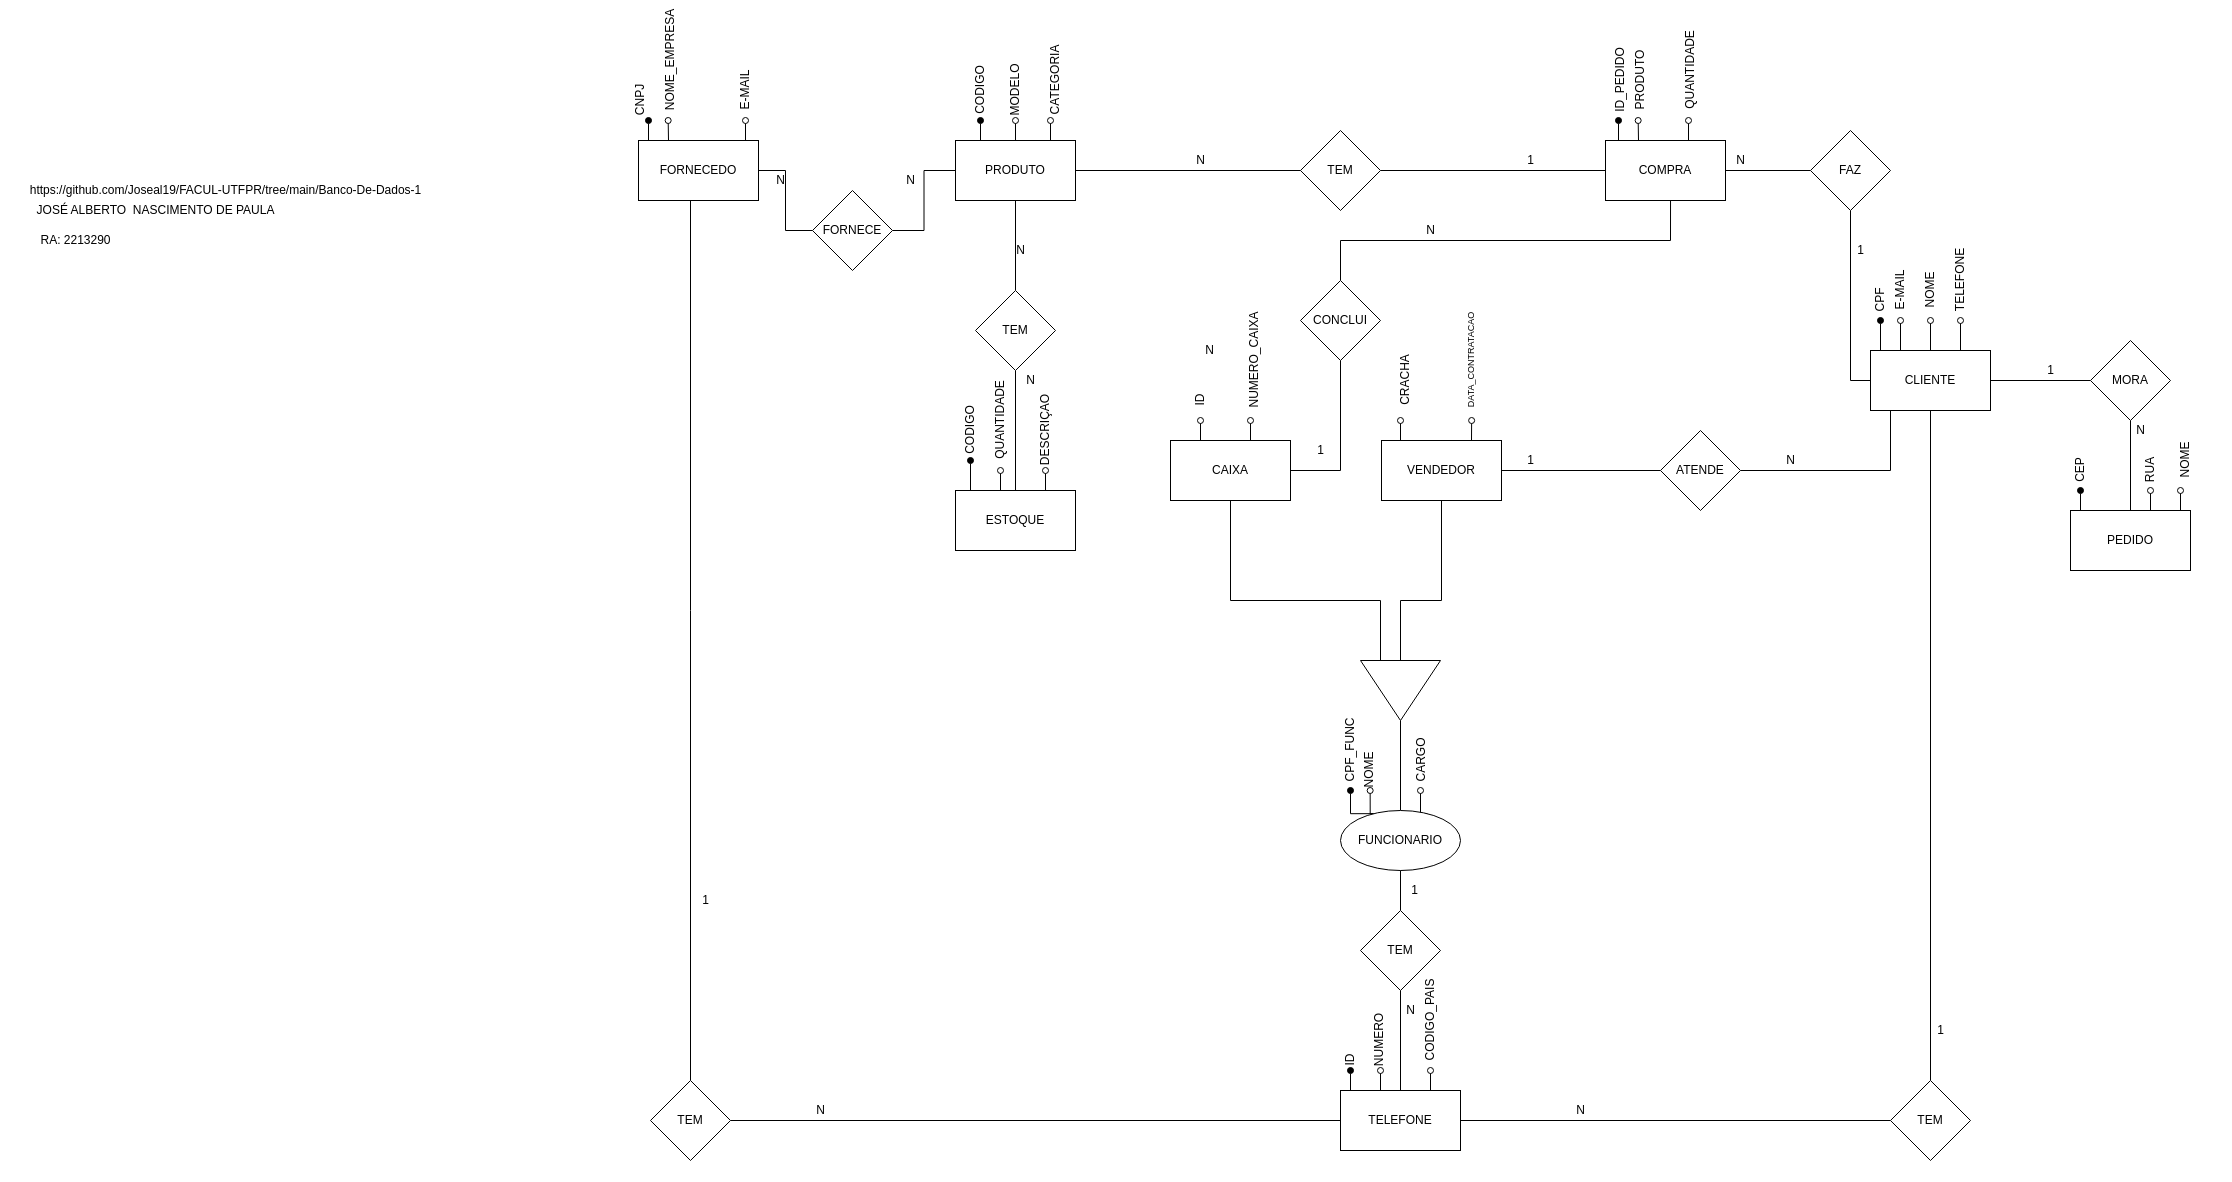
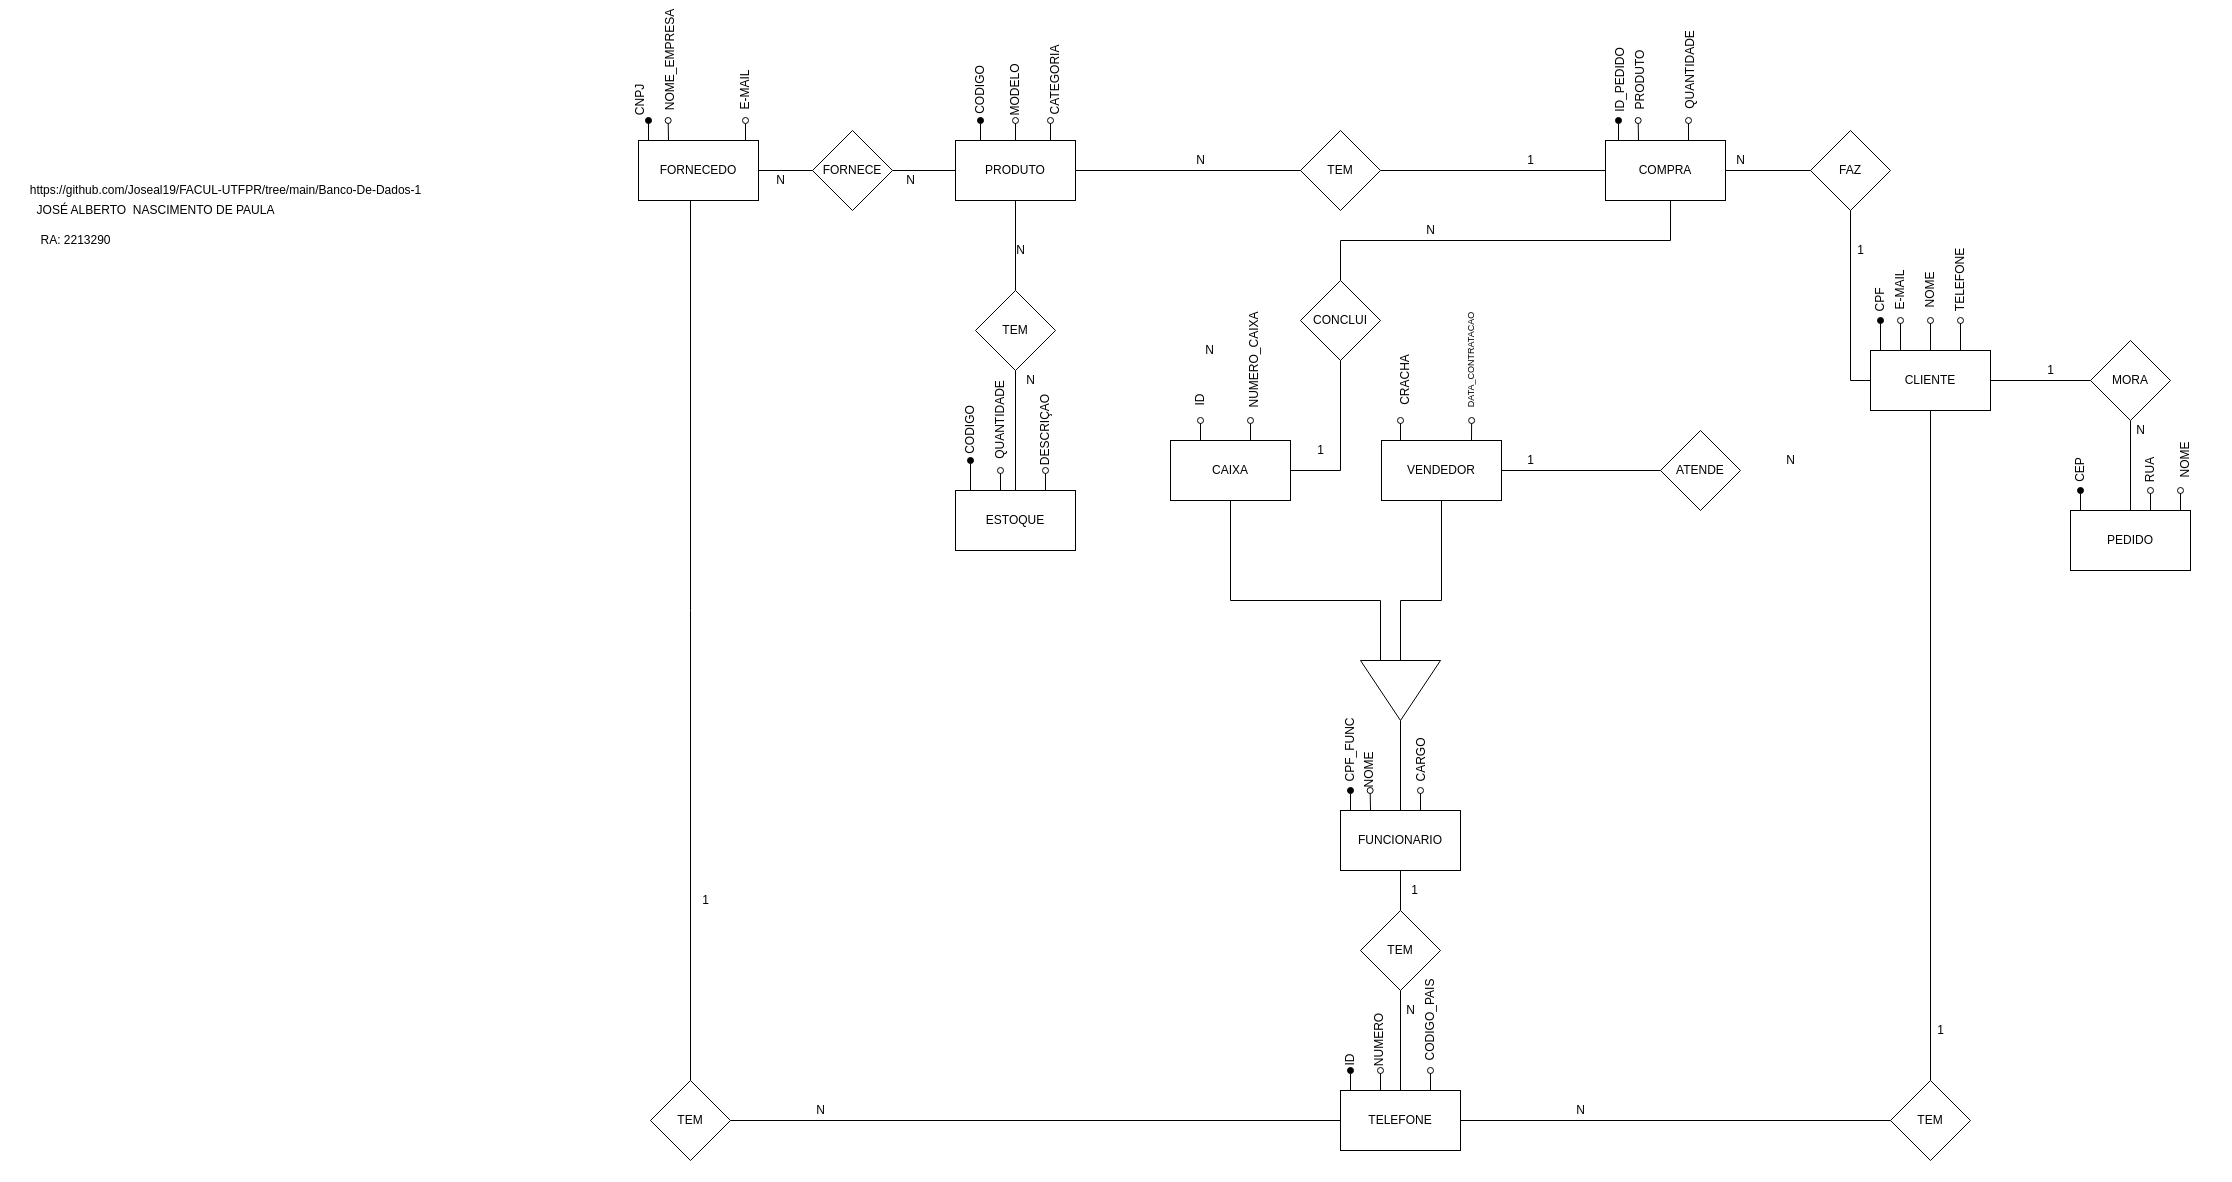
node "FORNECE": moved (853, 231) -> (853, 171)
edge "CLIENTE" -- "ATENDE": removed
node "FUNCIONARIO": shape ellipse -> rectangle
